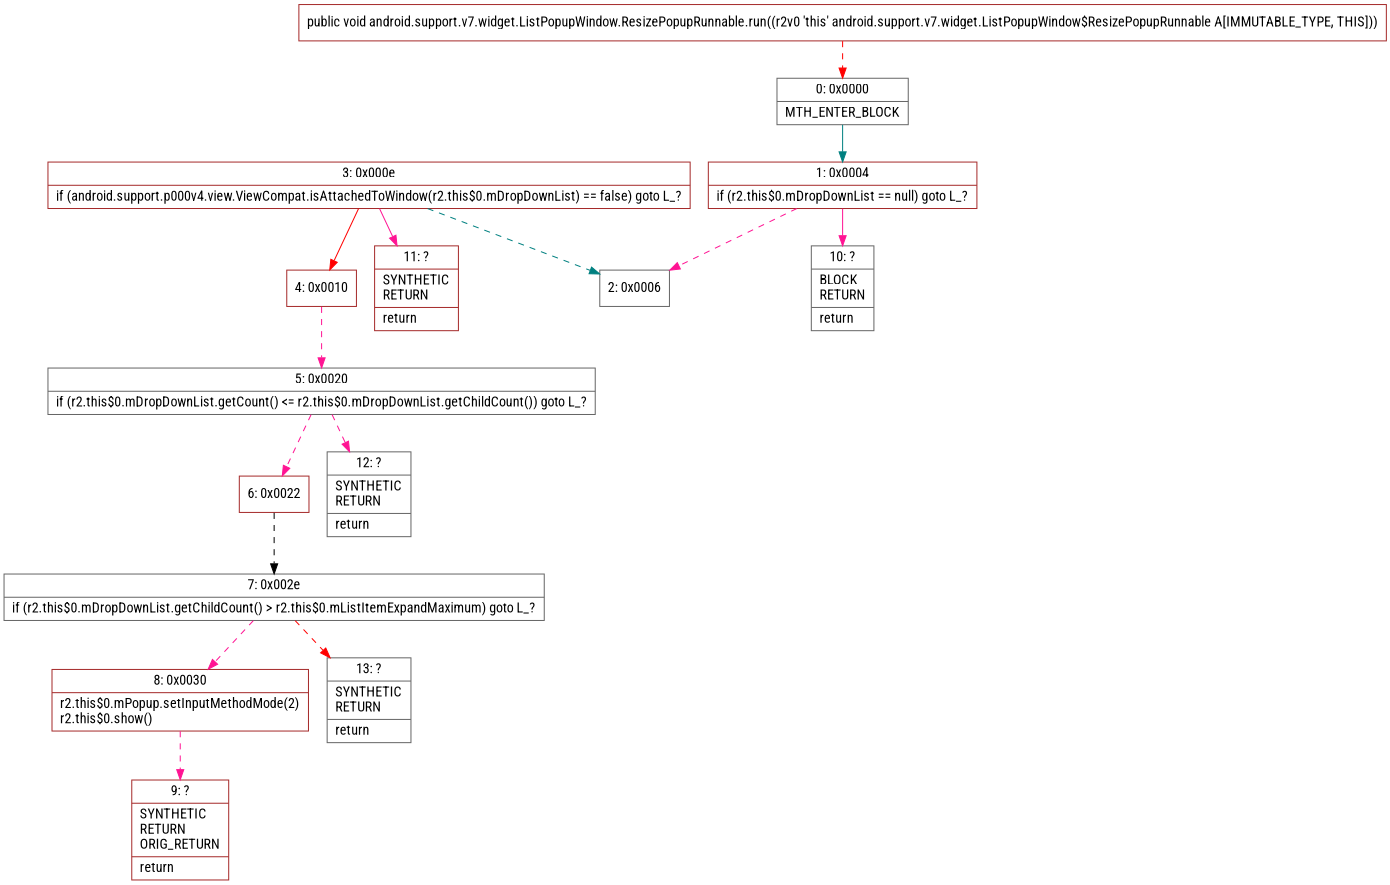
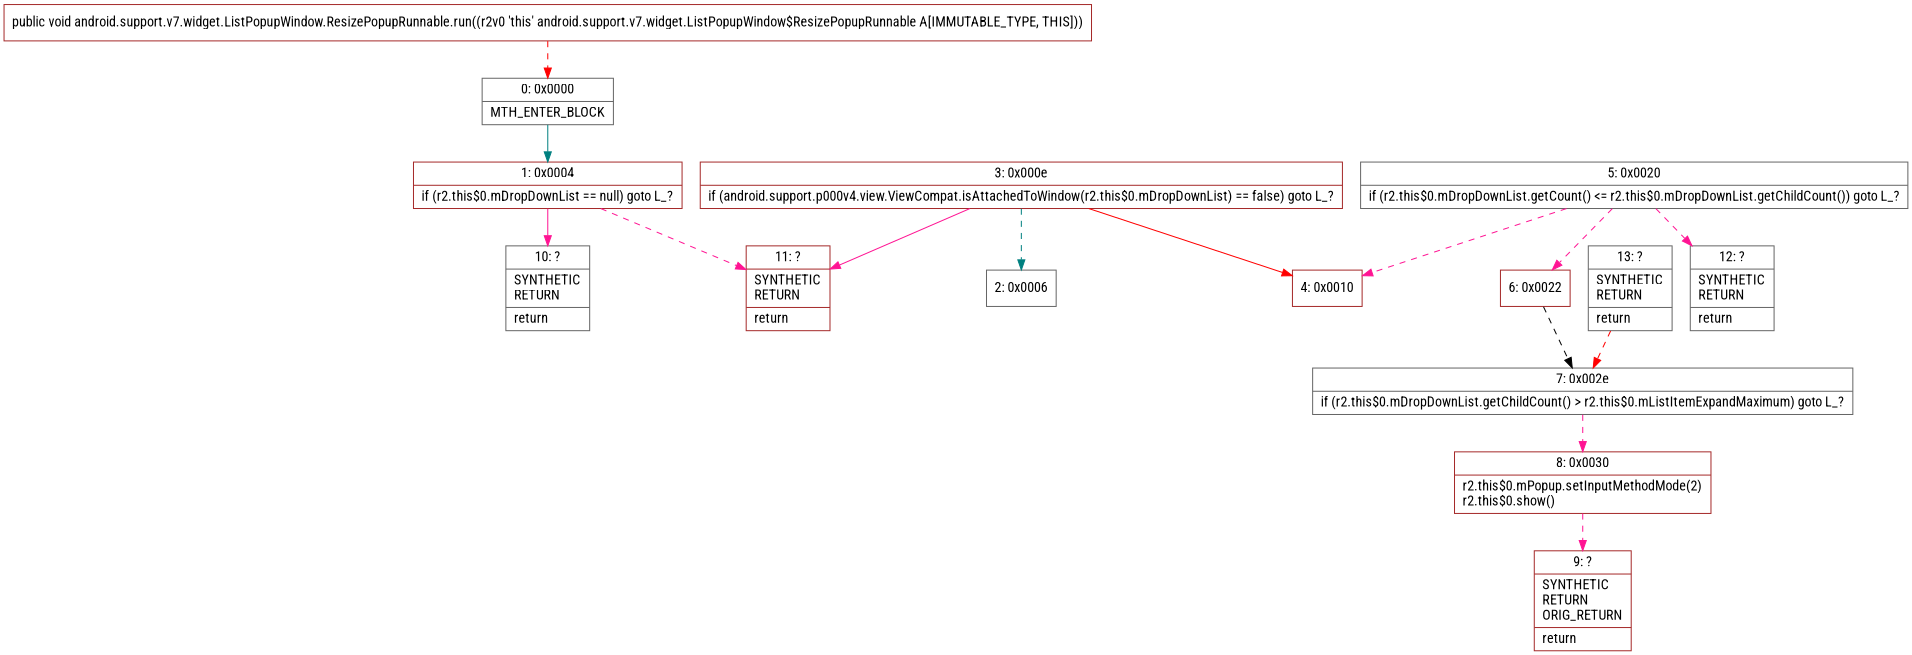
edge "1: 0x0004" -> "2: 0x0006": now "1: 0x0004" -> "11: ?"
node "10: ?": text "BLOCK" -> "SYNTHETIC"
edge "4: 0x0010" -> "5: 0x0020": reversed
edge "7: 0x002e" -> "13: ?": reversed
